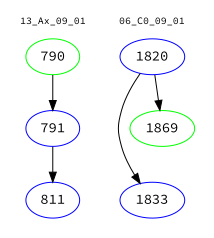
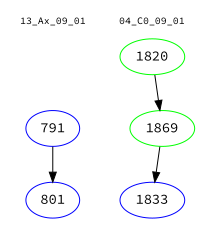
cluster "06_C0_09_01": label "06_C0_09_01" -> "04_C0_09_01"
node "790": removed
node "1820": color blue -> green
edge "1820" -> "1833": now "1869" -> "1833"
node "811": label "811" -> "801"
